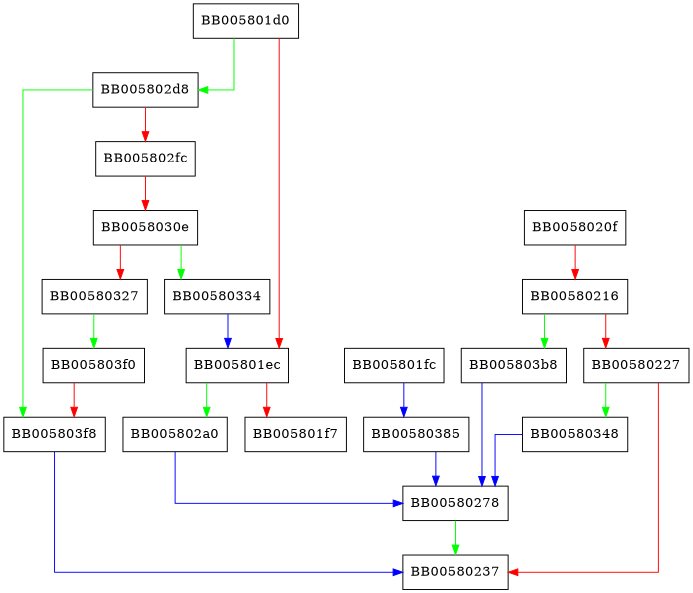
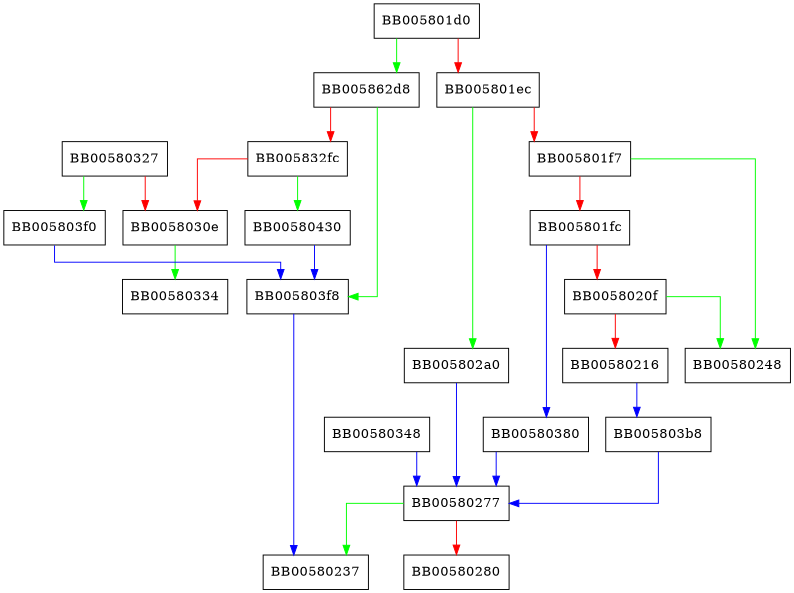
node "BB005802d8": label "BB005802d8" -> "BB005862d8"
node "BB005802fc": label "BB005802fc" -> "BB005832fc"
edge "BB005801f7" -> "BB005801fc": added
node "BB00580430": added
edge "BB0058030e" -> "BB00580327": reversed
edge "BB005801fc" -> "BB0058020f": added
edge "BB00580334" -> "BB005801ec": removed
edge "BB00580216" -> "BB005803b8": color green -> blue
node "BB00580227": removed
node "BB00580248": added
edge "BB005803f0" -> "BB005803f8": color red -> blue
node "BB00580385": label "BB00580385" -> "BB00580380"
node "BB00580278": label "BB00580278" -> "BB00580277"
node "BB00580280": added
